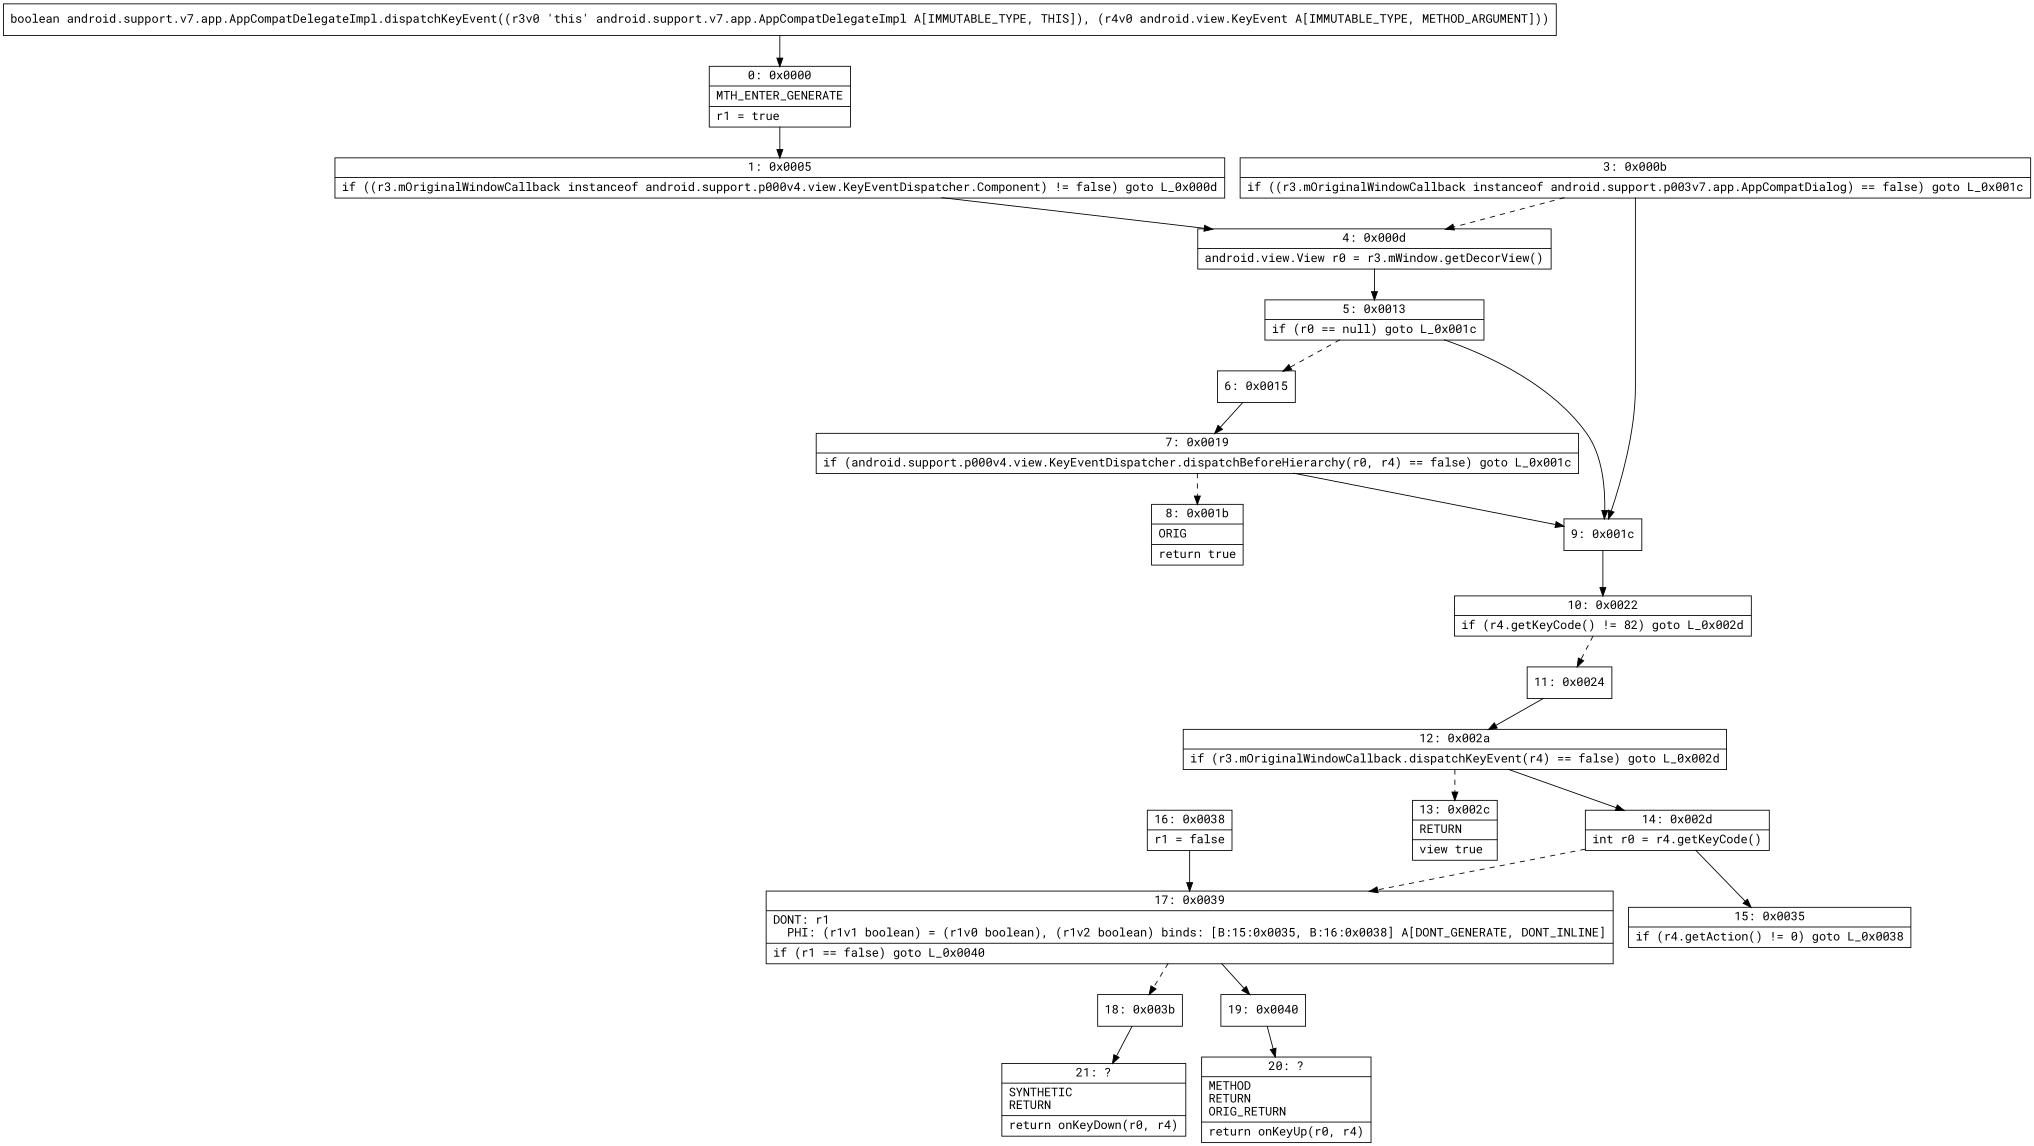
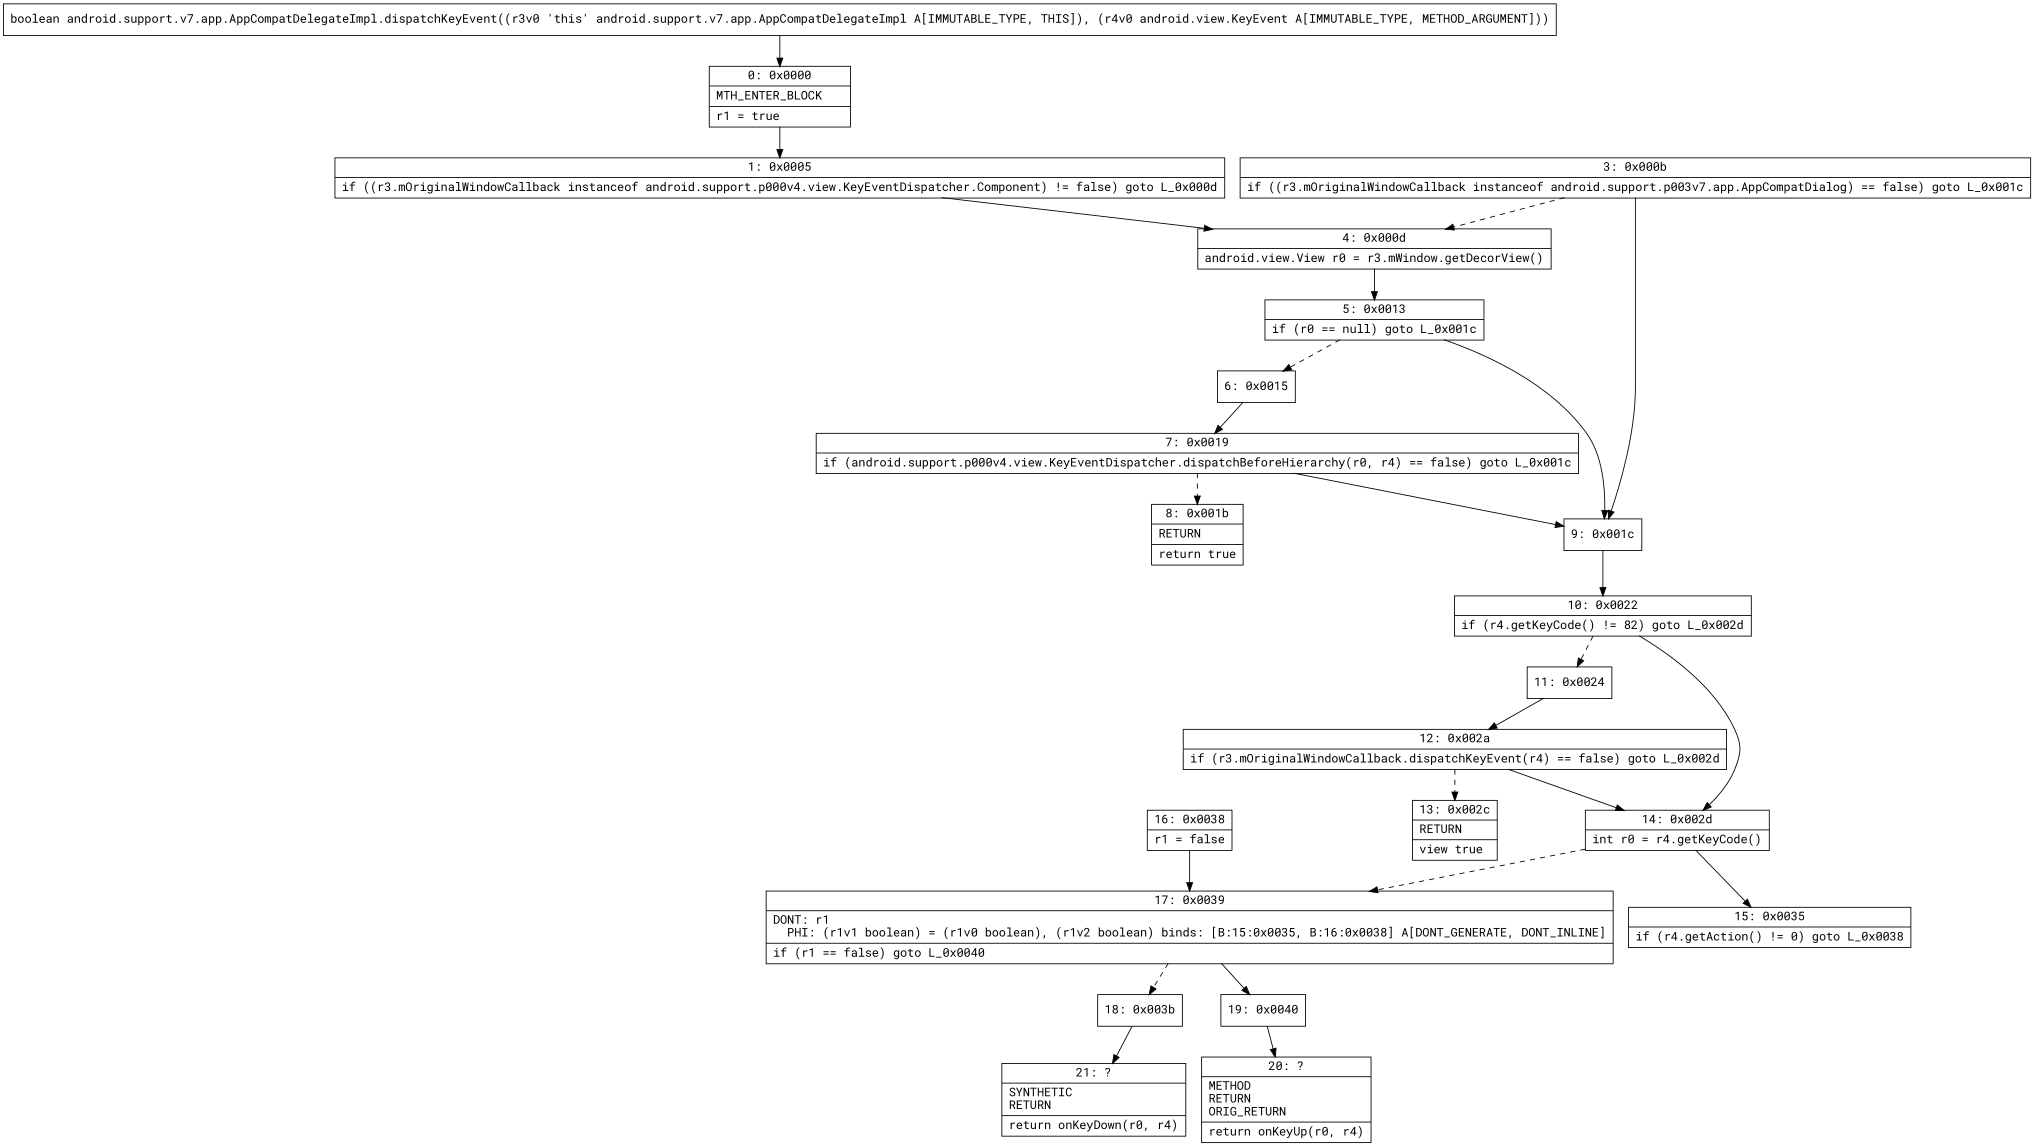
node "0: 0x0000": text "MTH_ENTER_GENERATE" -> "MTH_ENTER_BLOCK"
node "8: 0x001b": text "ORIG" -> "RETURN"
edge "10: 0x0022" -> "14: 0x002d": added
